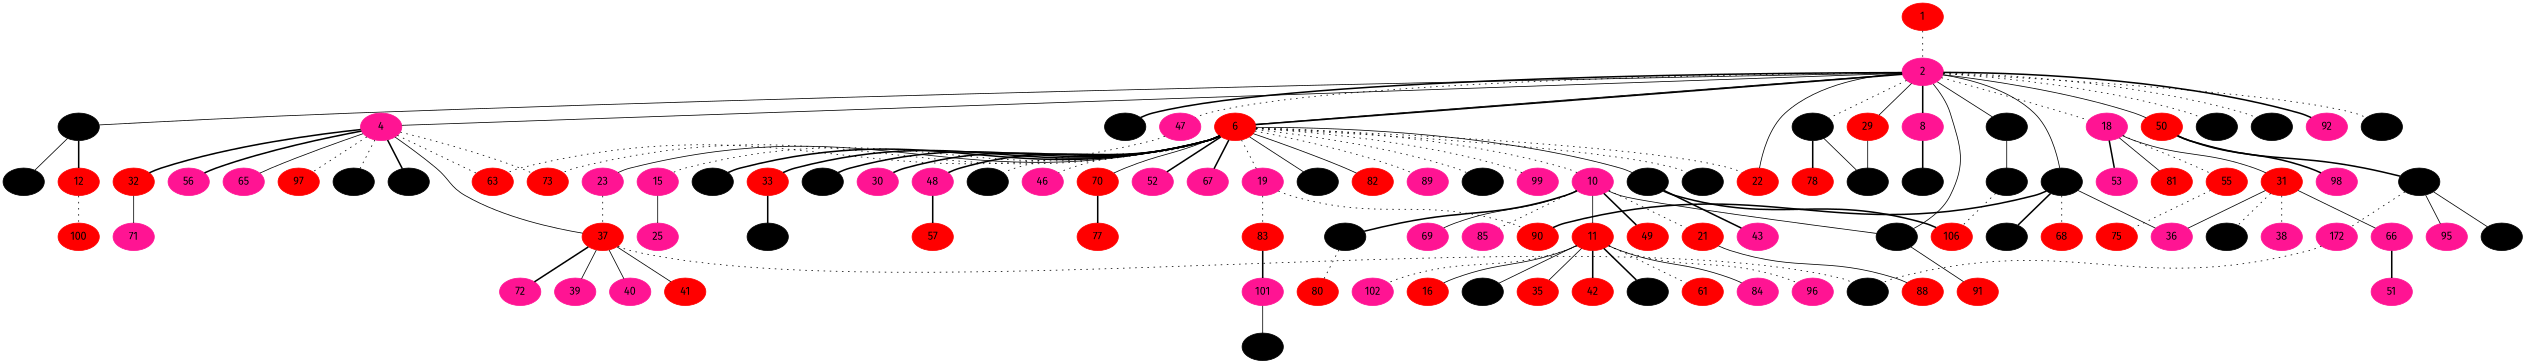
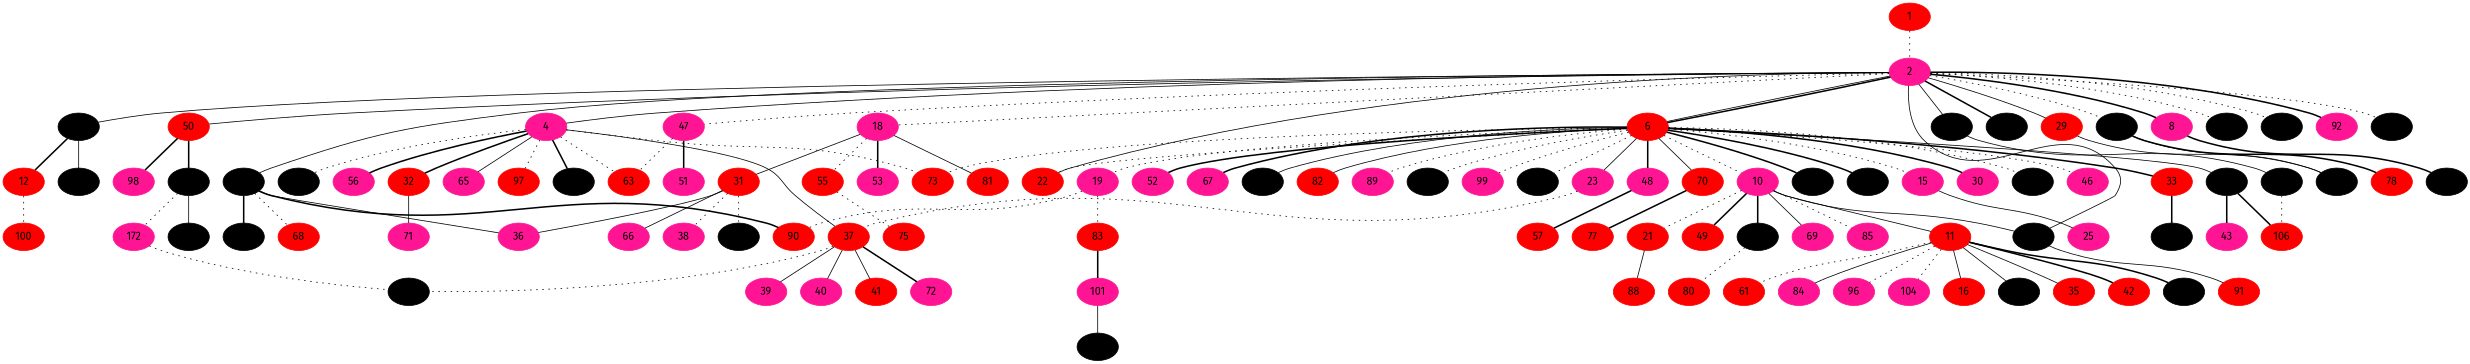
node "95": removed
edge "66" -- "51": now "47" -- "51"
node "102": label "102" -> "104"
